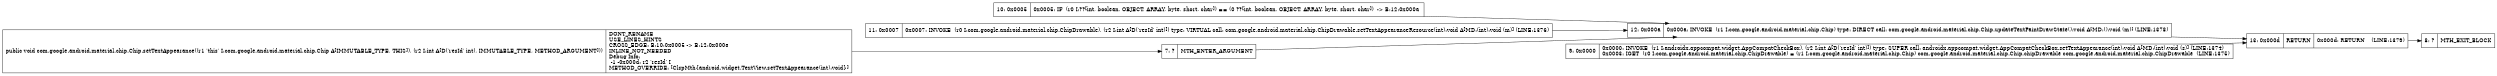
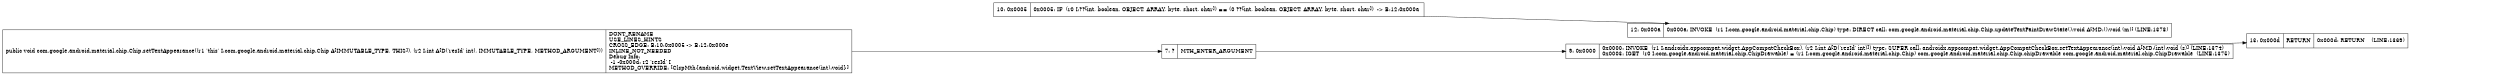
node "11: 0x0007": removed
edge "12: 0x000a" -> "13: 0x000d": removed
node "13: 0x000d": text "0x000d: RETURN    (LINE:1379)" -> "0x000d: RETURN    (LINE:1369)"
node "8: ?": removed
edge "7: ?" -> "12: 0x000a": now "7: ?" -> "9: 0x0000"
